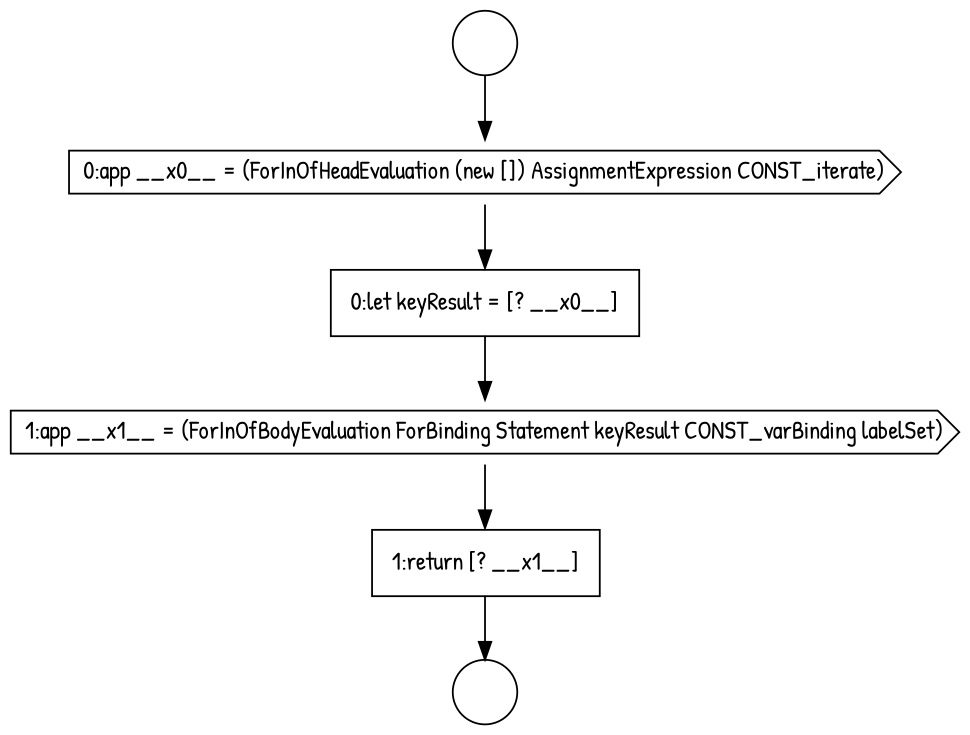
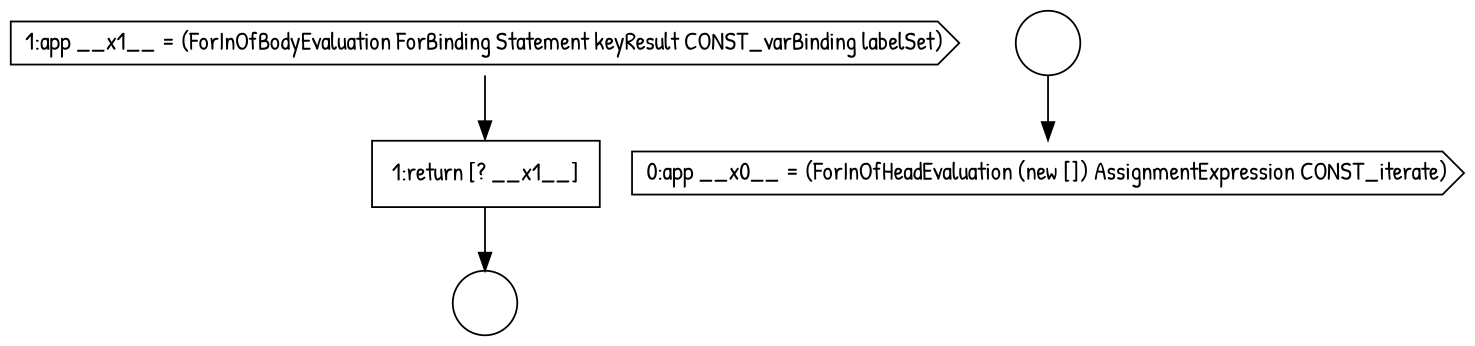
node "0:let keyResult = [? __x0__]": removed
